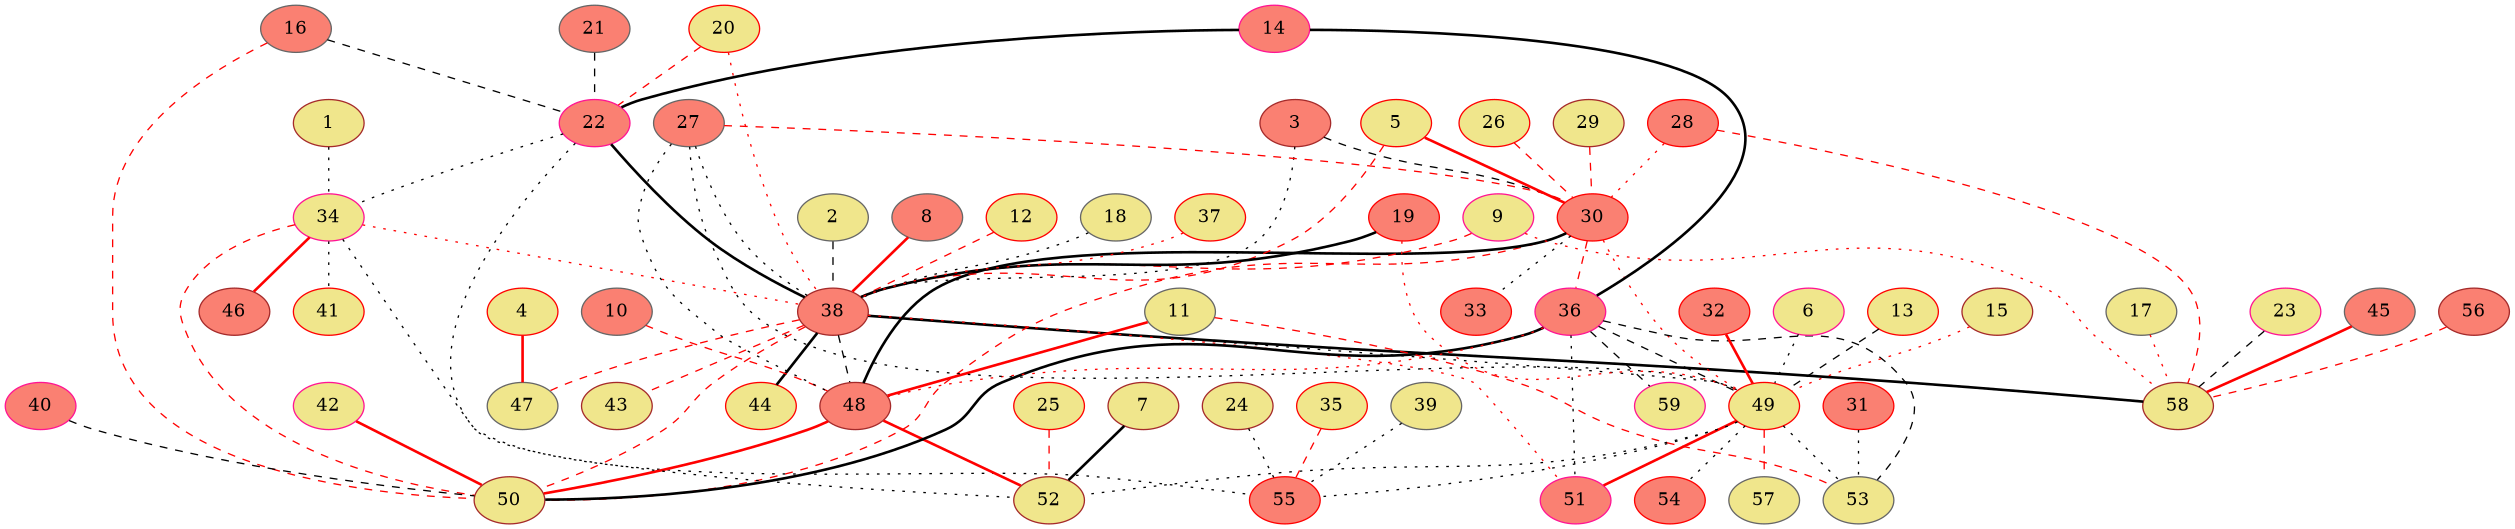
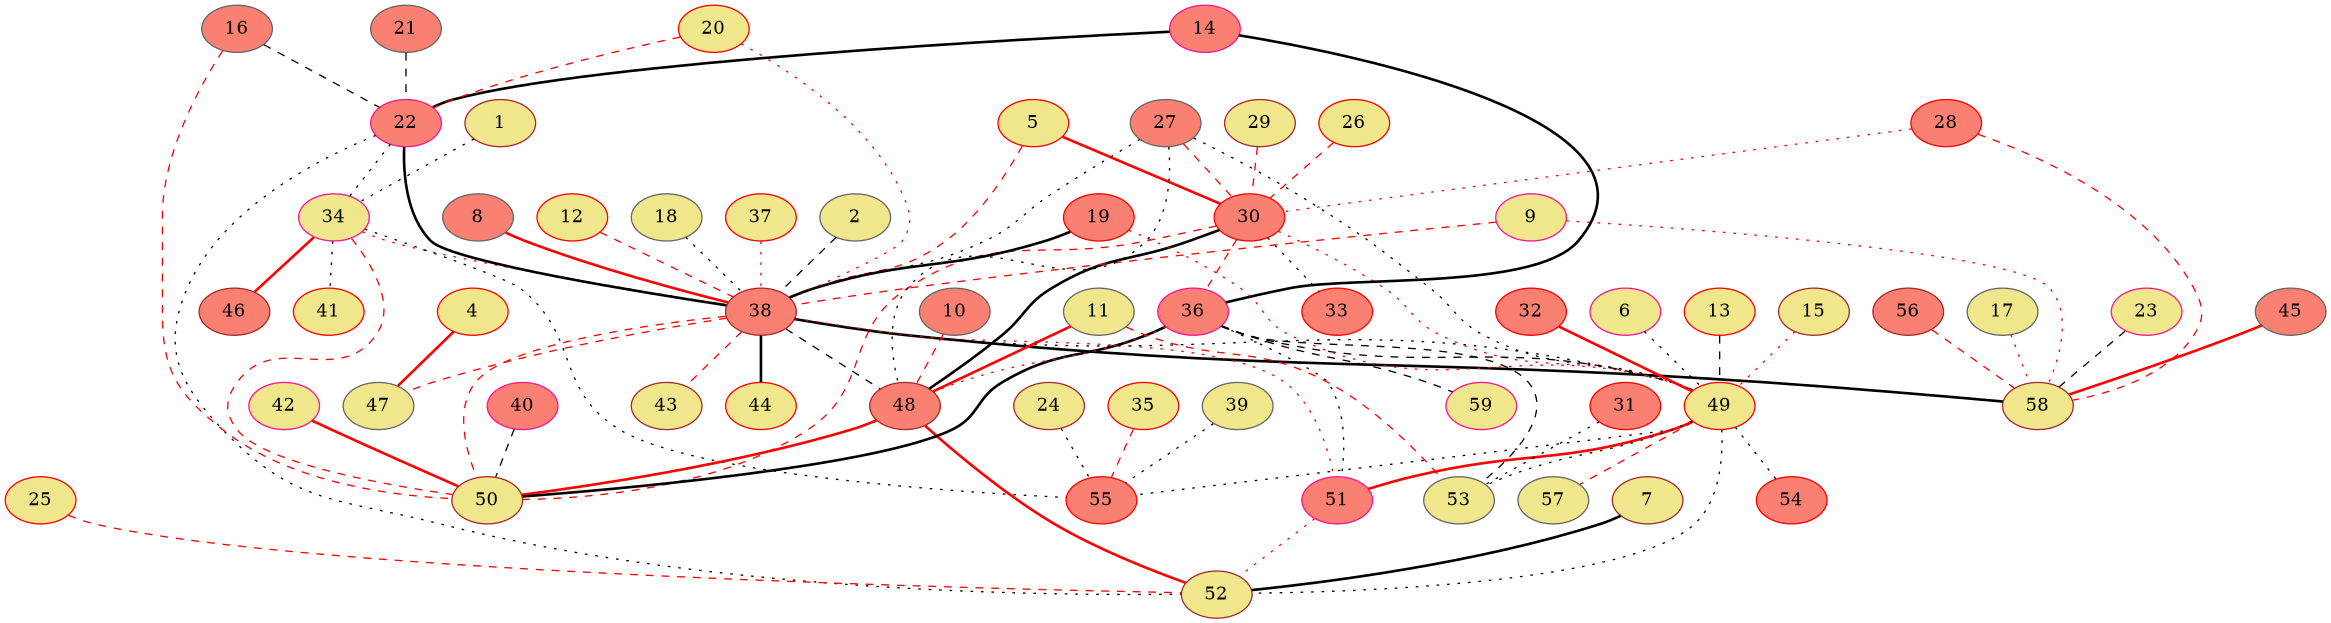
node "3": removed
edge "51" -- "52": added
